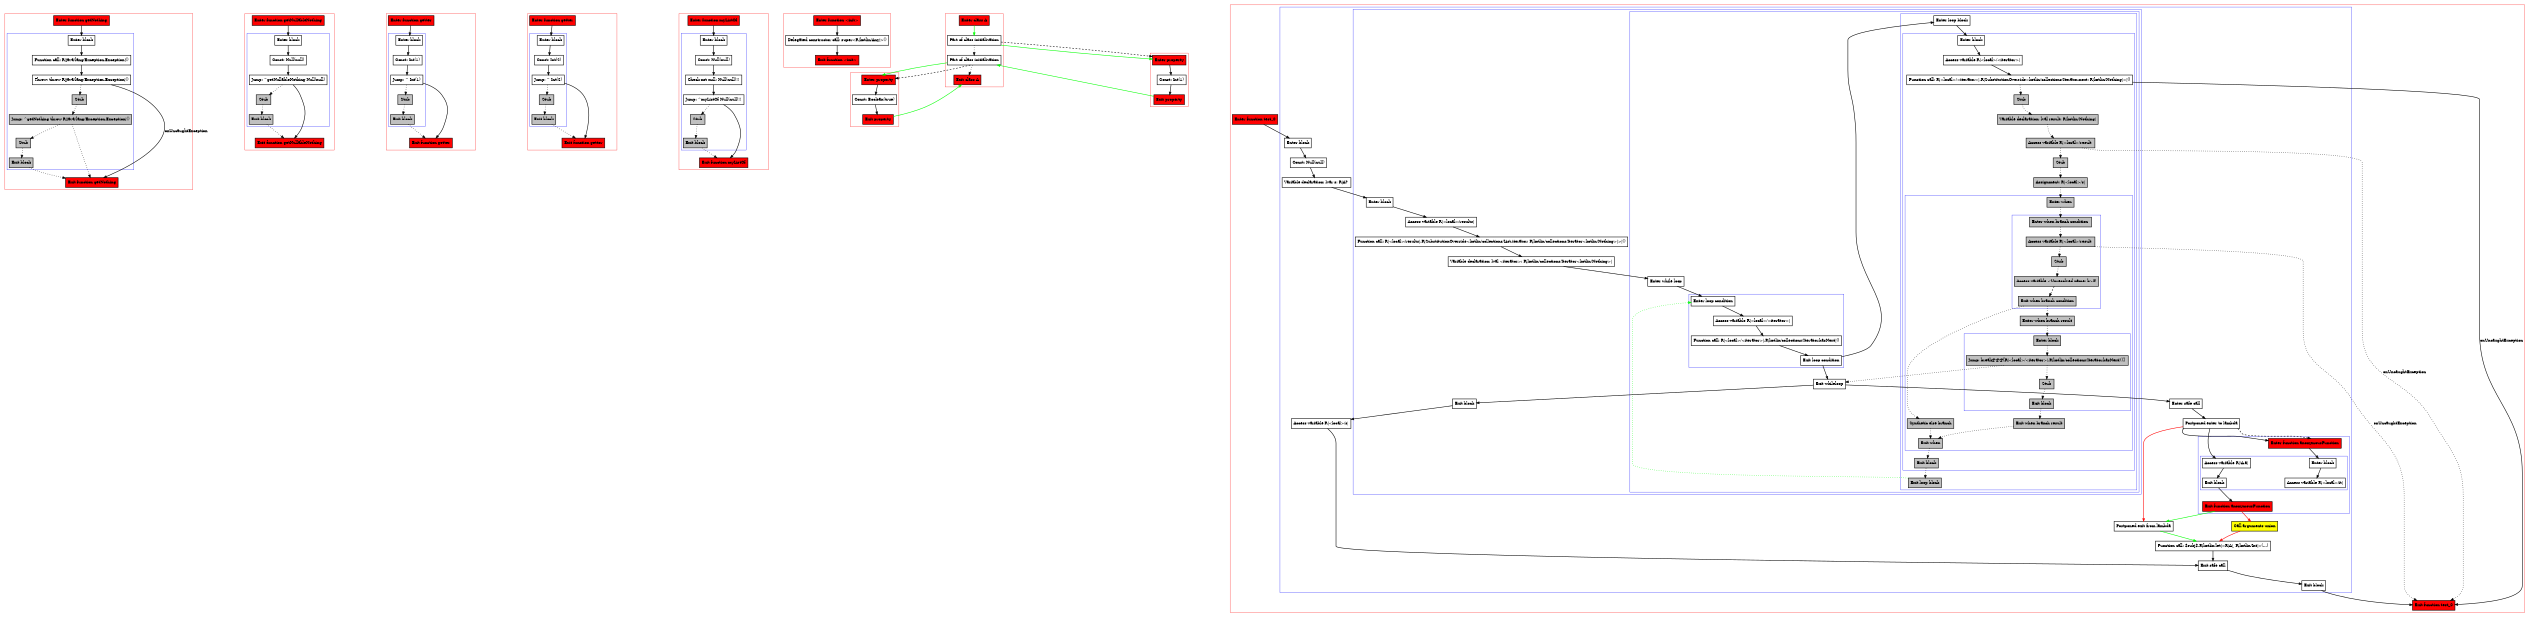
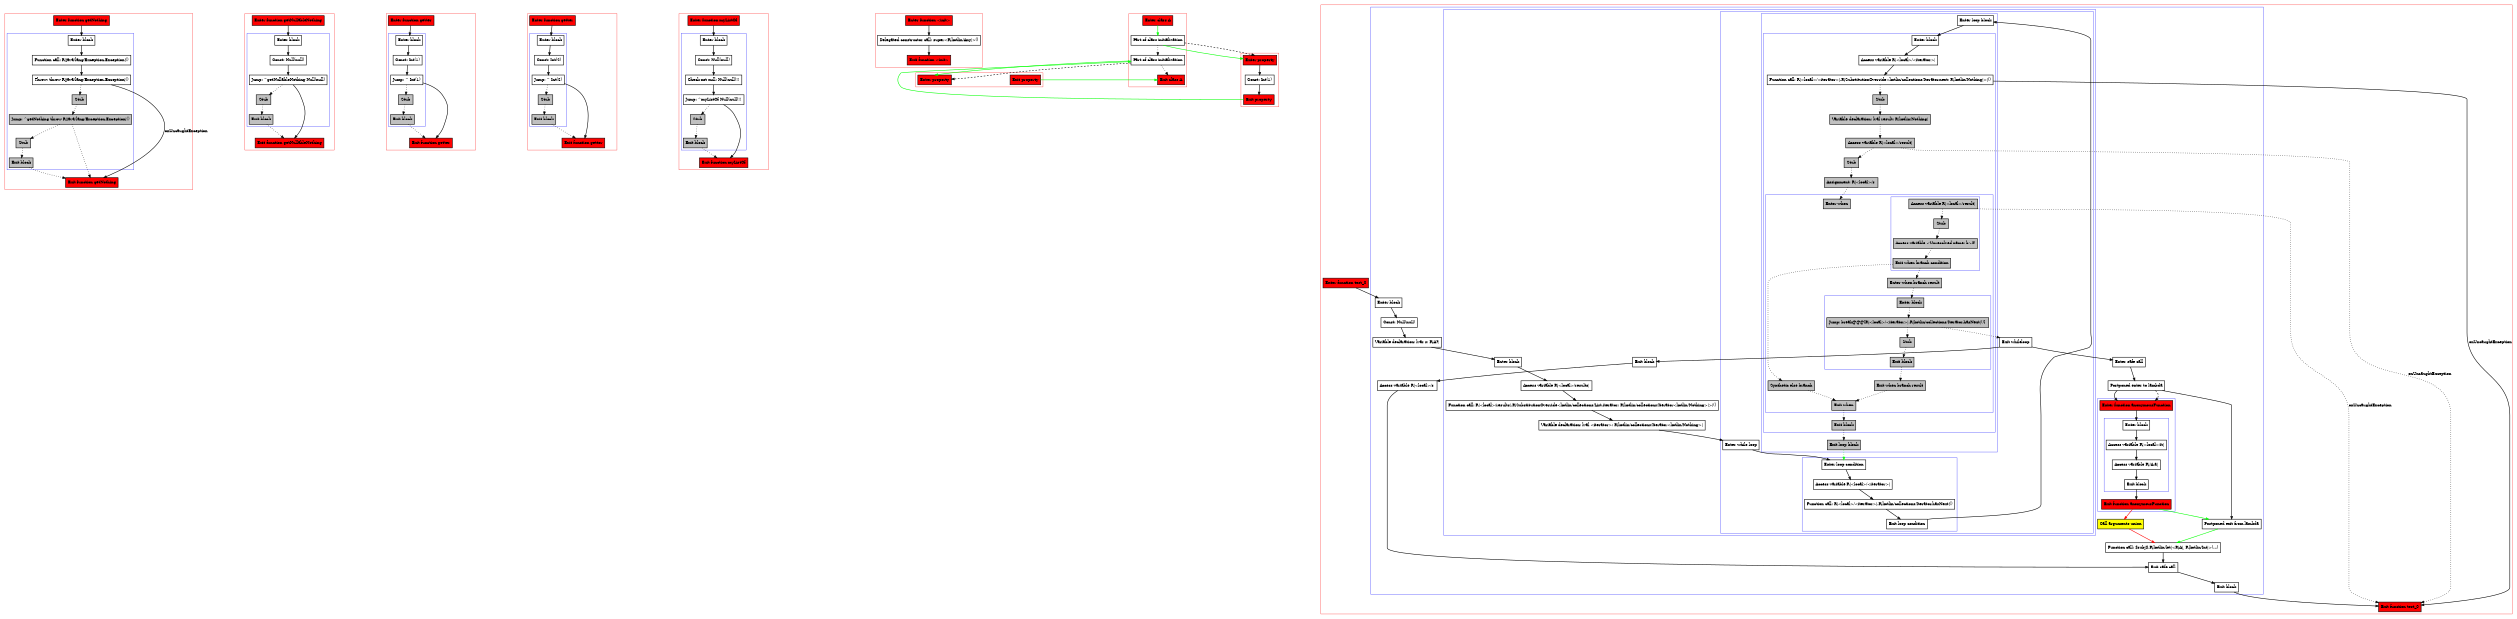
node "Const: Boolean(true)": removed
node "Enter when branch condition": removed
edge "Access variable <Unresolved name: b>#" -> "Exit when branch condition": style dashed -> dotted
edge "Exit loop condition" -> "Exit whileloop": removed
edge "Postponed enter to lambda" -> "Access variable R|/A.a|": now "Access variable R|<local>/it|" -> "Access variable R|/A.a|"
edge "Postponed enter to lambda" -> "Postponed exit from lambda": color red -> black
